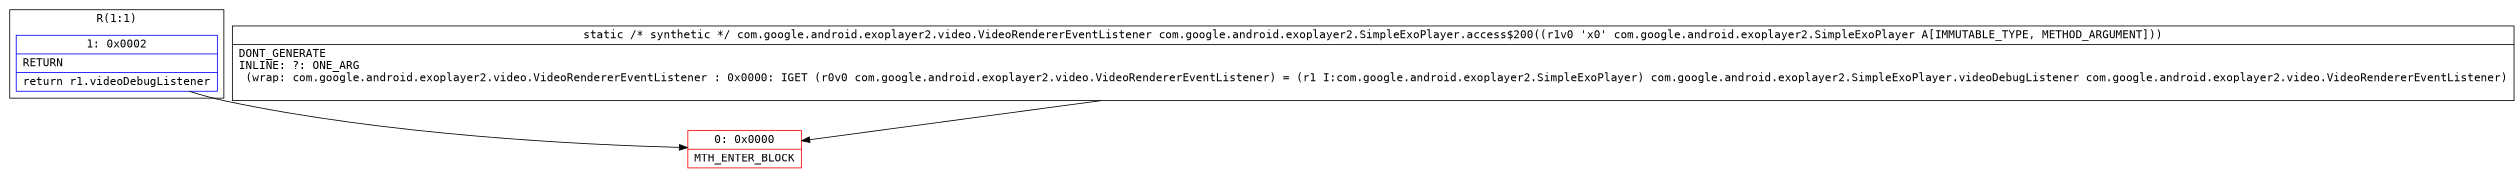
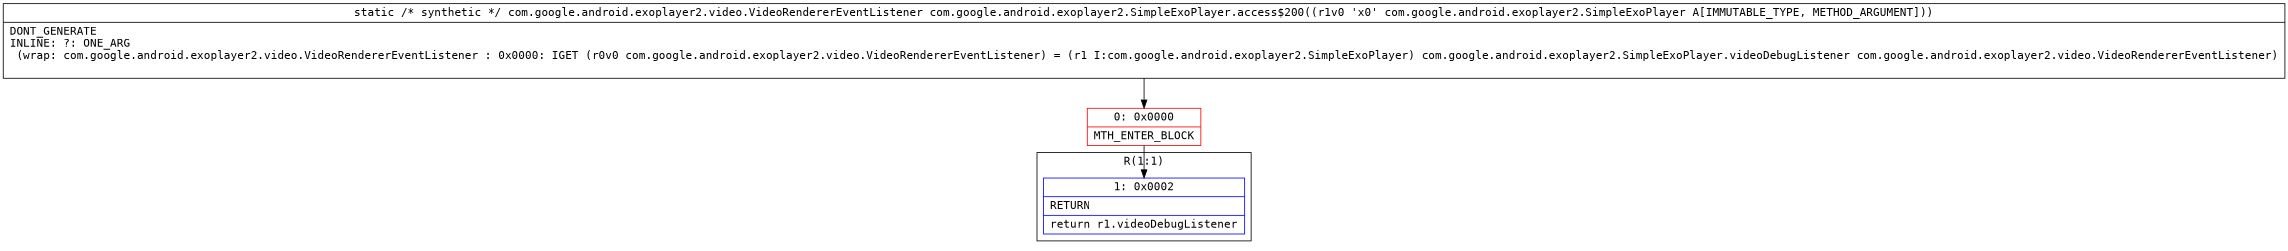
edge "1: 0x0002" -> "0: 0x0000": reversed
